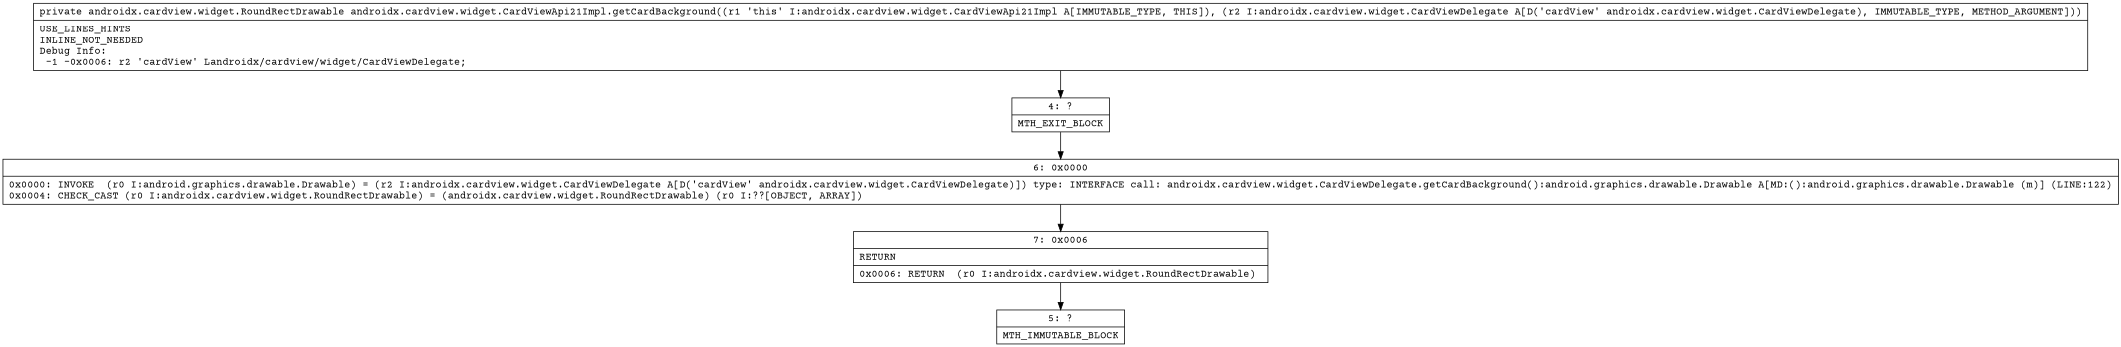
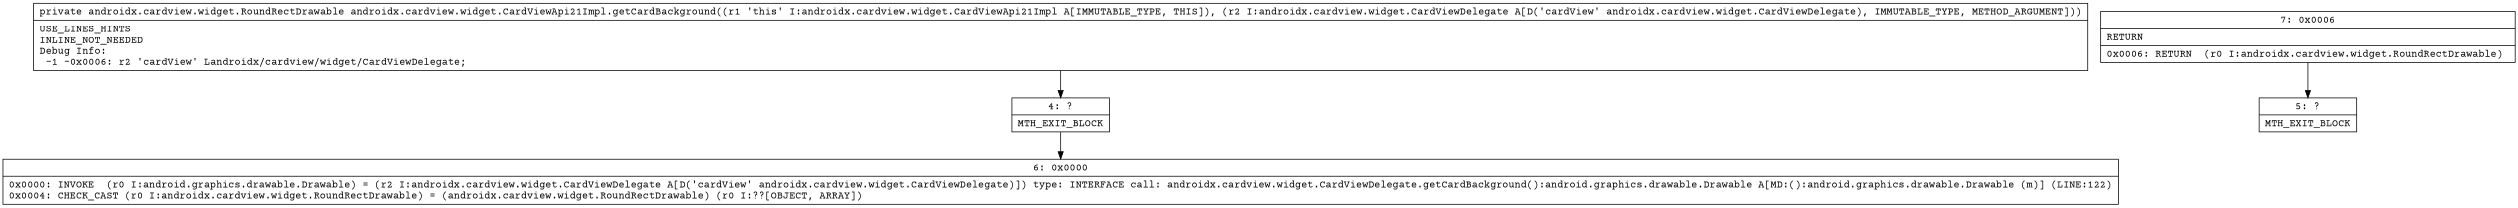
edge "6: 0x0000" -> "7: 0x0006": removed
node "5: ?": text "MTH_IMMUTABLE_BLOCK" -> "MTH_EXIT_BLOCK"
